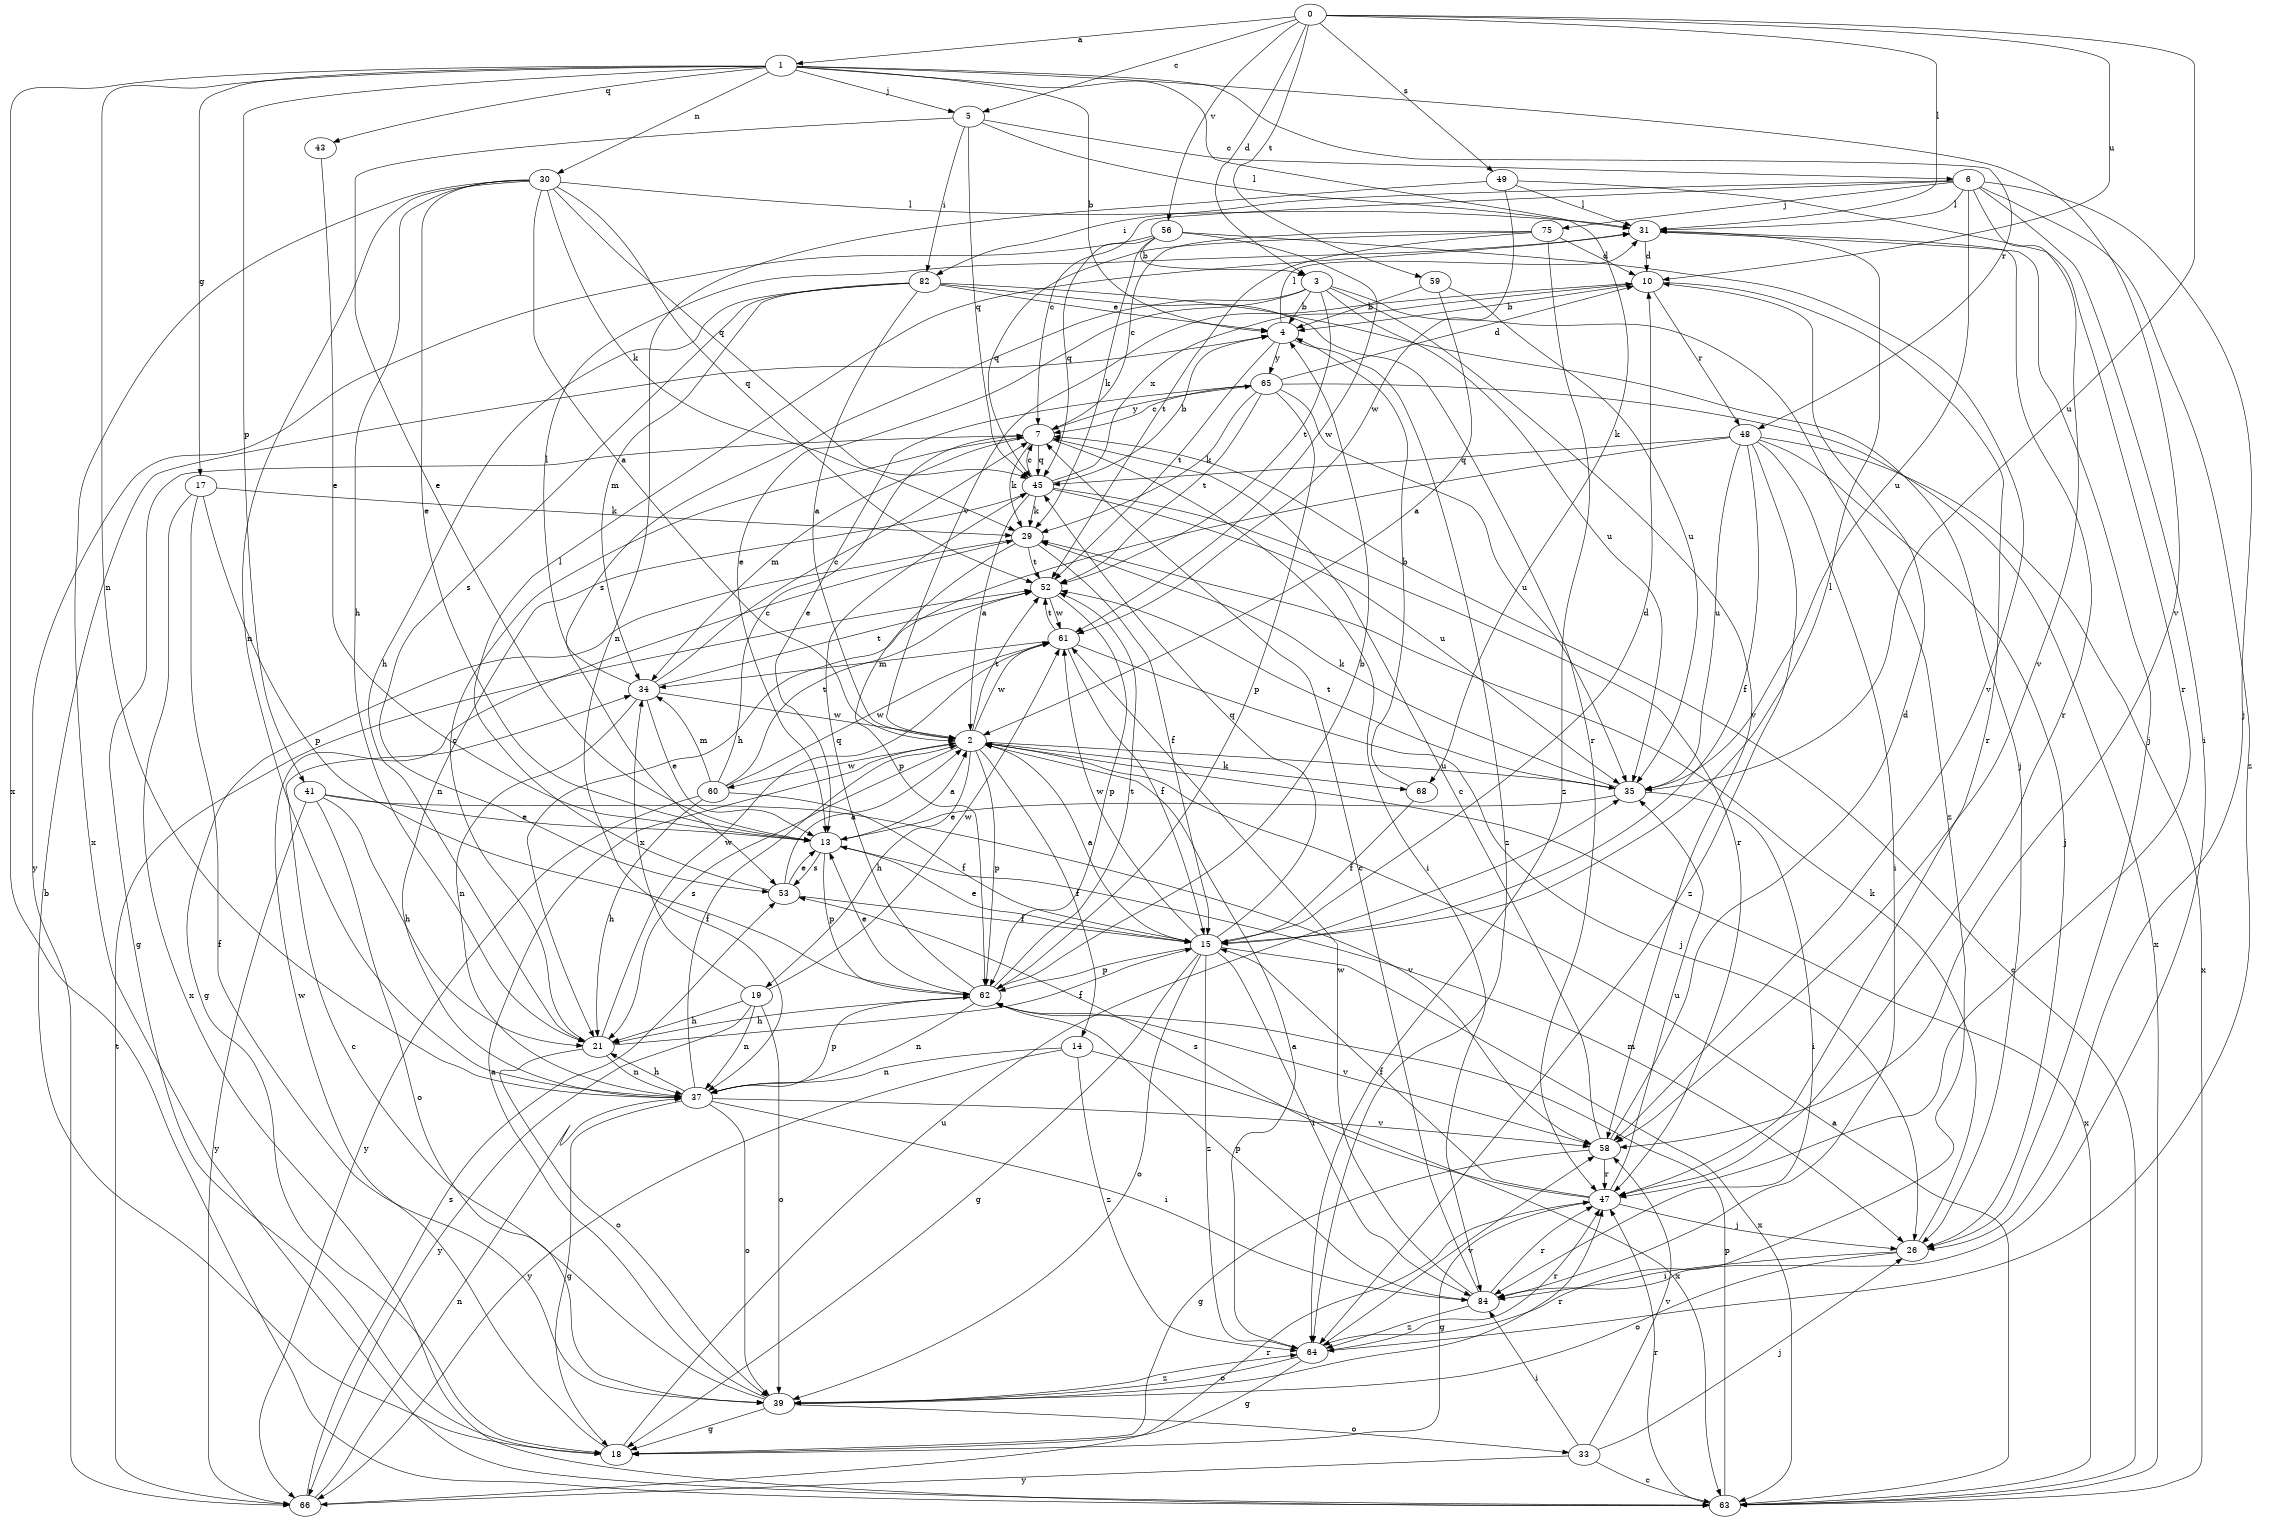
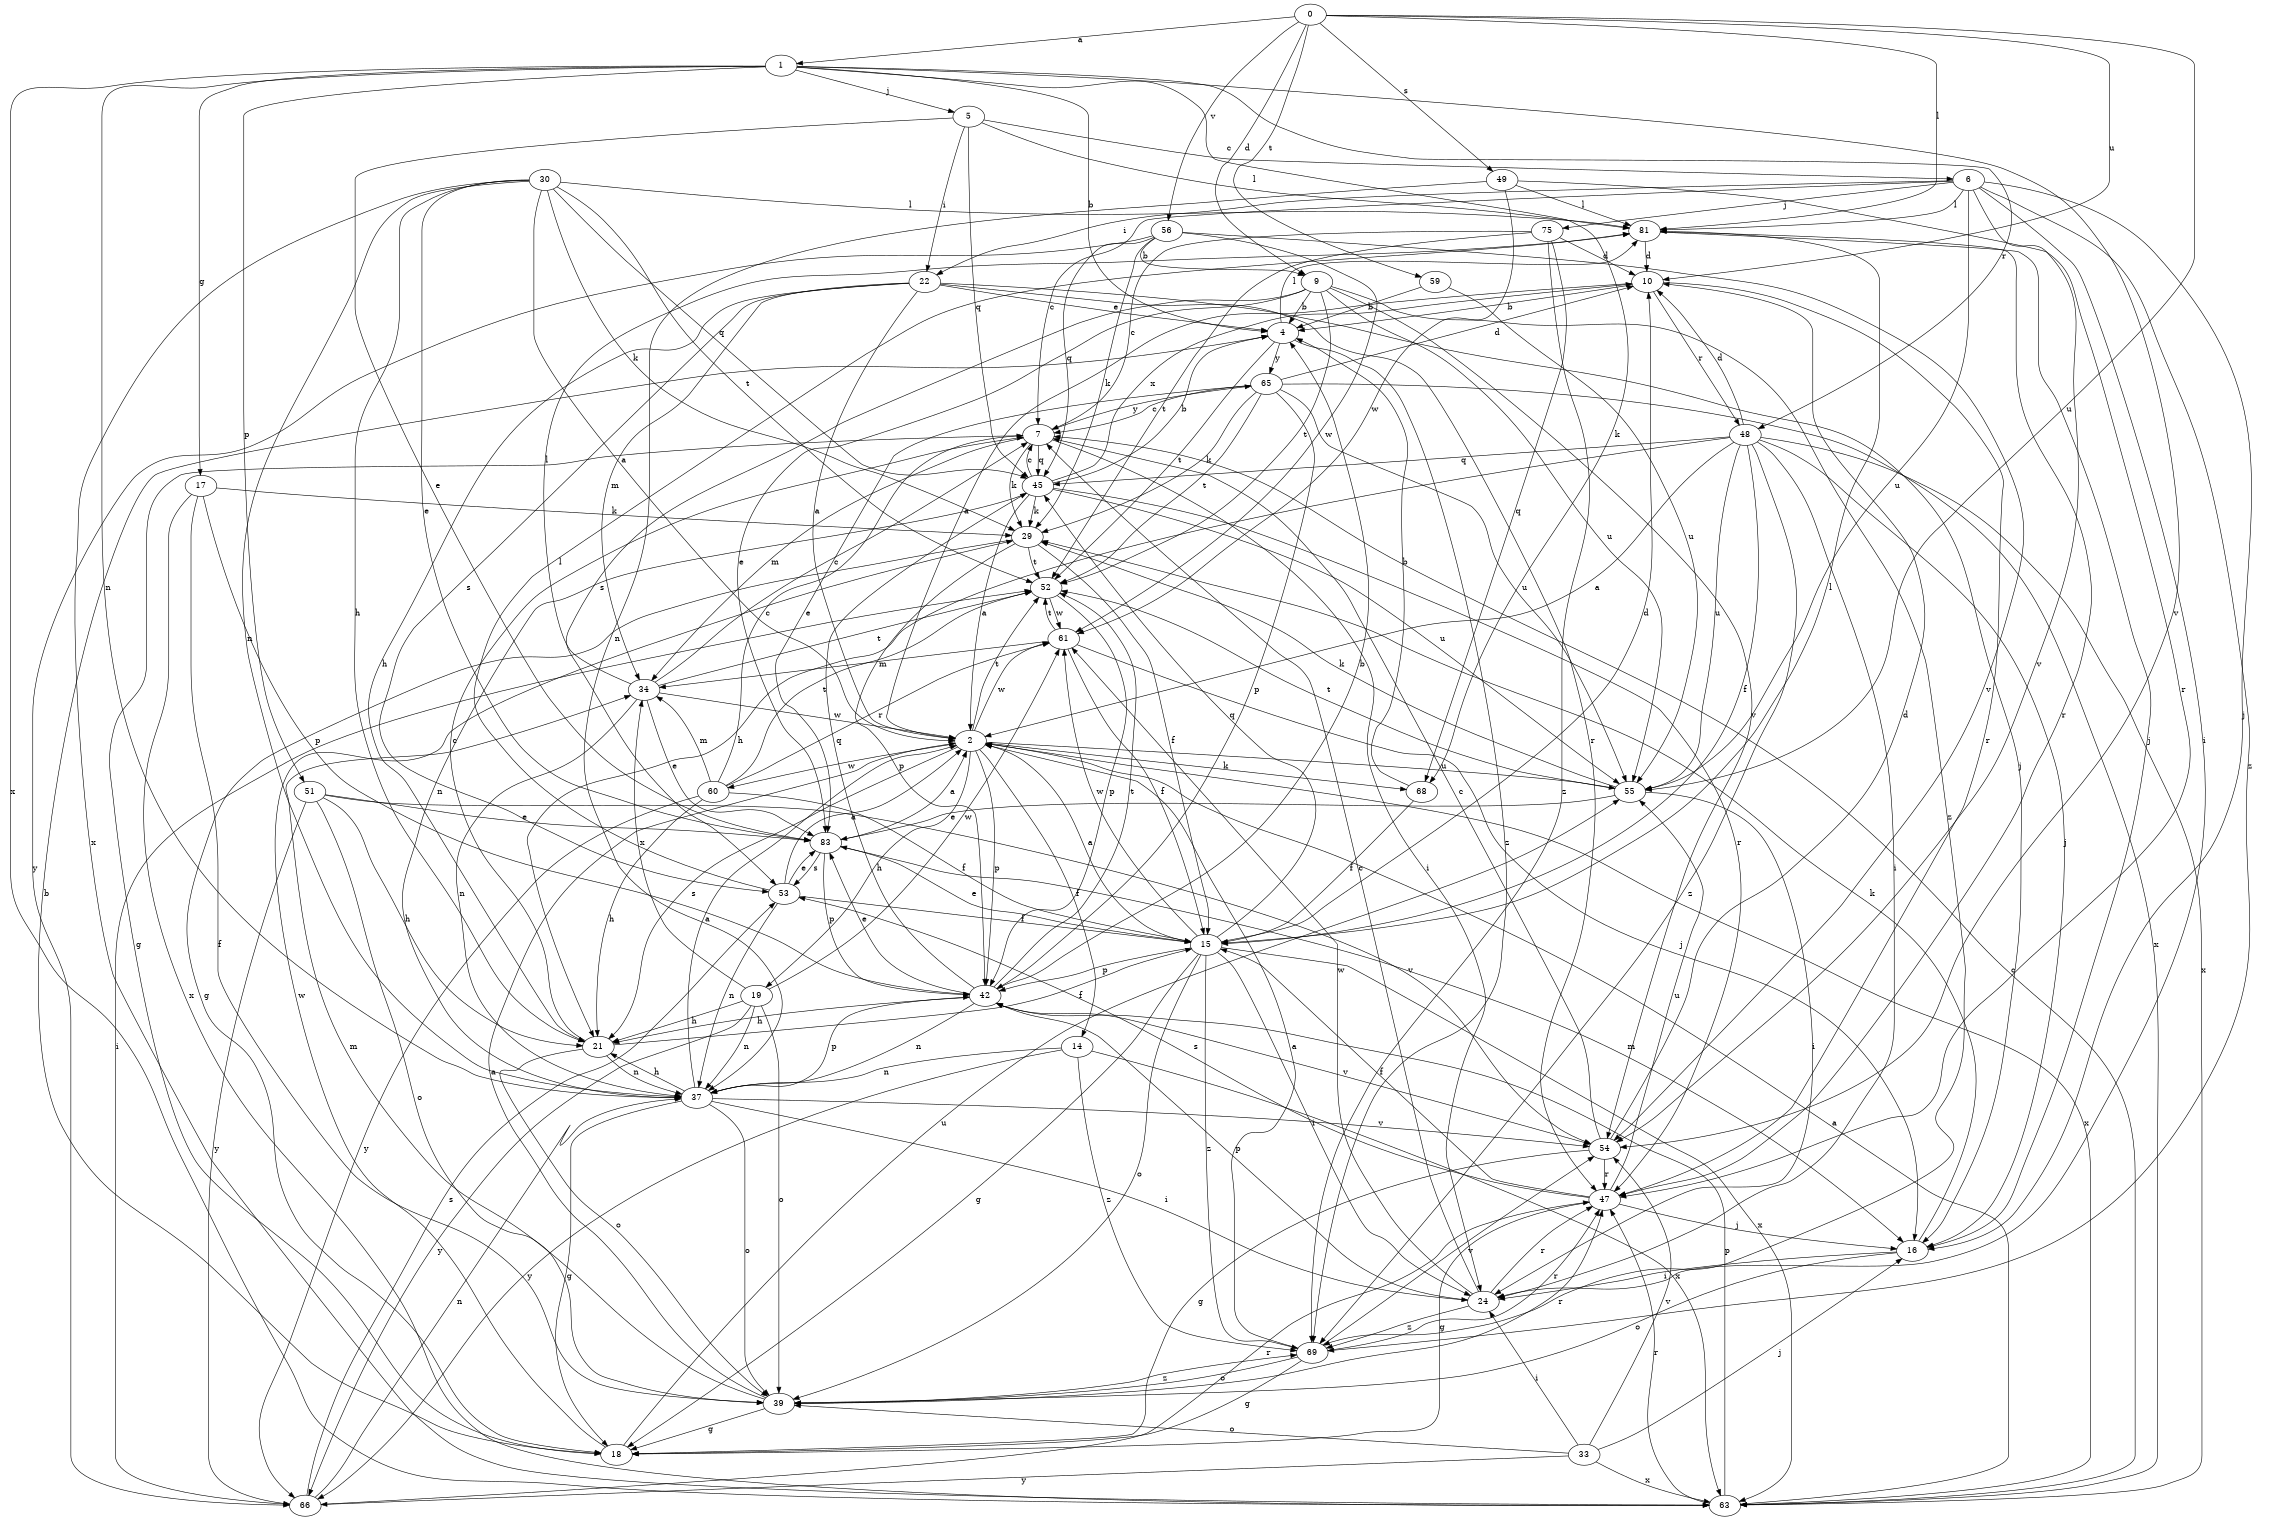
edge "0" -> "5": removed, label "c"
edge "1" -> "30": removed, label "n"
node "43": removed
node "31": label "31" -> "81"
edge "75" -> "45": now "75" -> "68"
node "82": label "82" -> "22"
node "3": label "3" -> "9"
edge "48" -> "10": added, label "d"
edge "30" -> "52": label "q" -> "t"
edge "10" -> "2": label "v" -> "a"
edge "59" -> "2": now "48" -> "2"
edge "60" -> "61": label "w" -> "r"
edge "21" -> "61": removed, label "w"
node "41": label "41" -> "51"
node "35": label "35" -> "55"
node "13": label "13" -> "83"
edge "37" -> "2": label "f" -> "a"
edge "53" -> "37": added, label "n"
node "62": label "62" -> "42"
edge "66" -> "52": label "t" -> "i"
edge "39" -> "34": label "c" -> "m"
node "58": label "58" -> "54"
node "26": label "26" -> "16"
node "84": label "84" -> "24"
node "64": label "64" -> "69"
edge "39" -> "33": reversed
edge "33" -> "63": label "c" -> "x"
